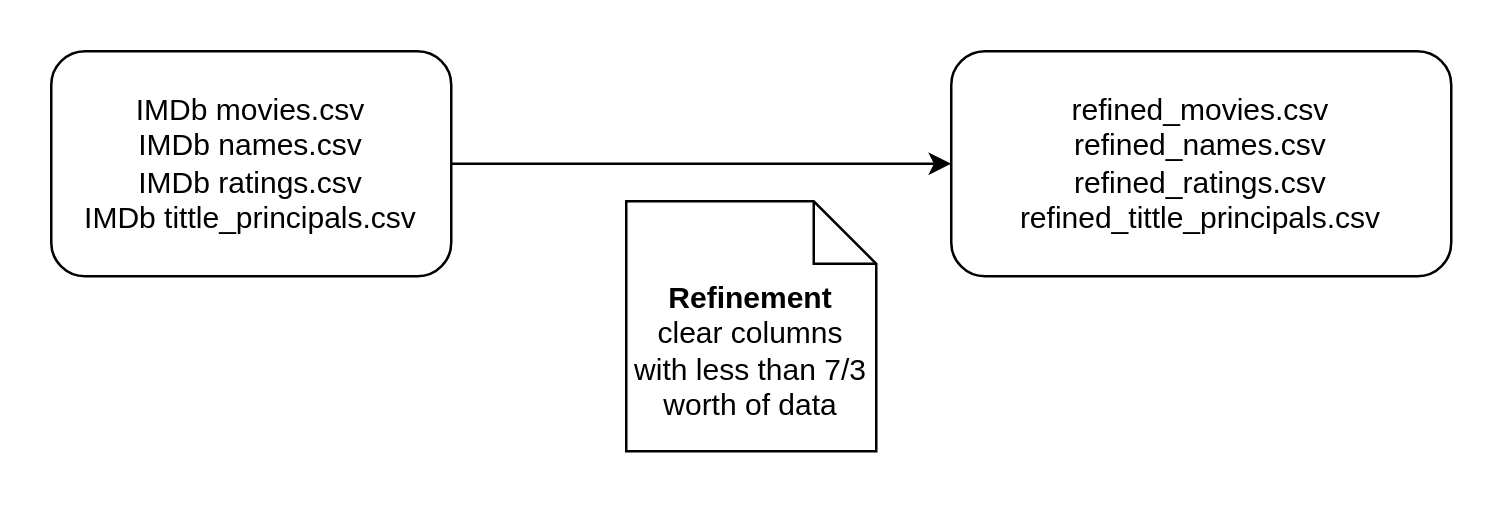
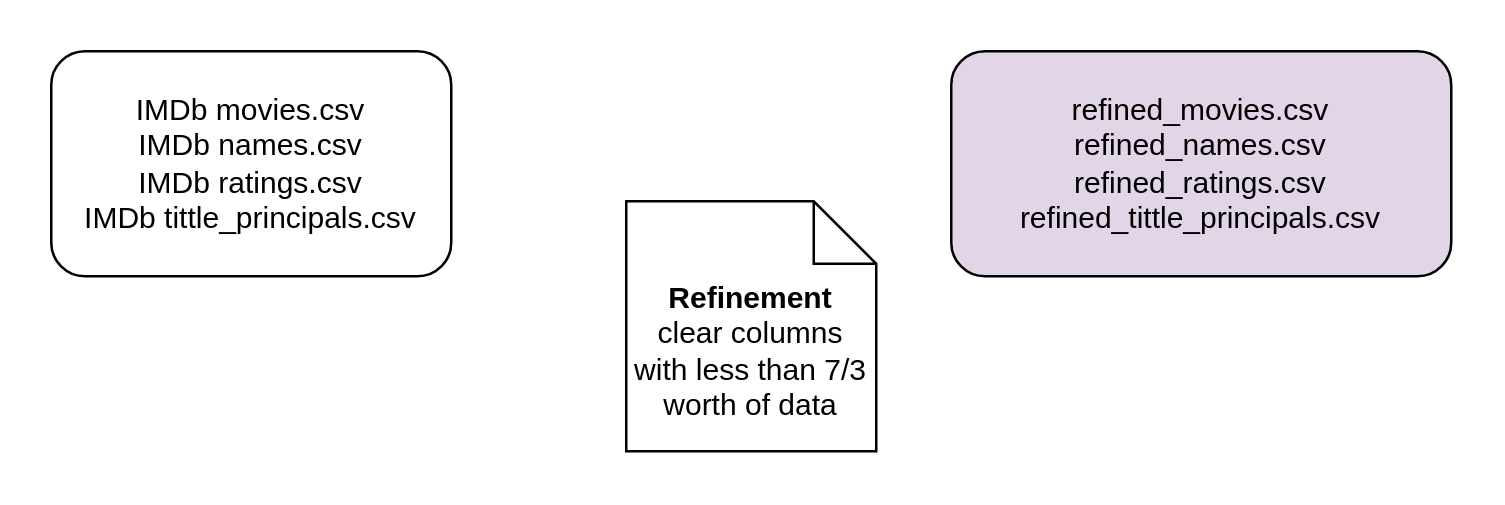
edge "IMDb movies.csv IMDb names.csv IMDb ratings.csv IMDb tittle_principals.csv" -> "refined_movies.csv refined_names.csv refined_ratings.csv refined_tittle_principals.csv": removed
node "refined_movies.csv refined_names.csv refined_ratings.csv refined_tittle_principals.csv": fillcolor #ffffff -> #e1d5e7
